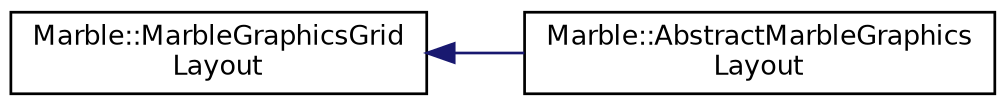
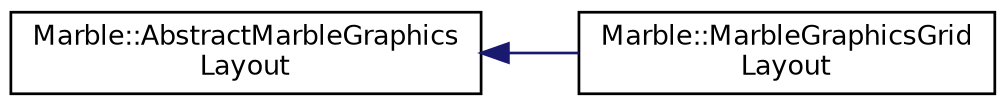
edge "Marble::AbstractMarbleGraphics Layout" -> "Marble::MarbleGraphicsGrid Layout": reversed
